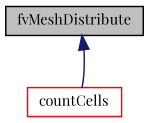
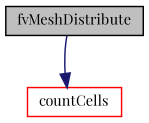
edge "countCells" -> "fvMeshDistribute": reversed
